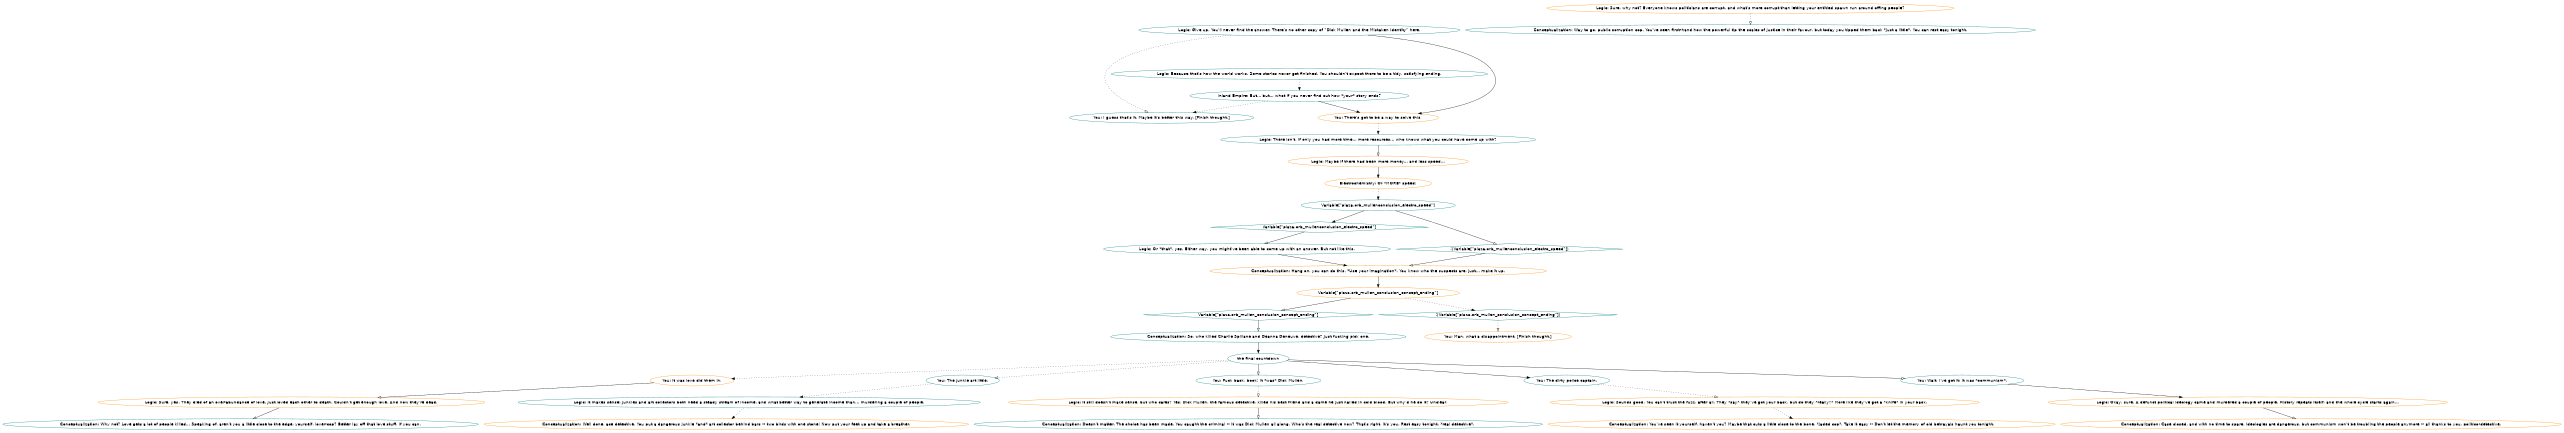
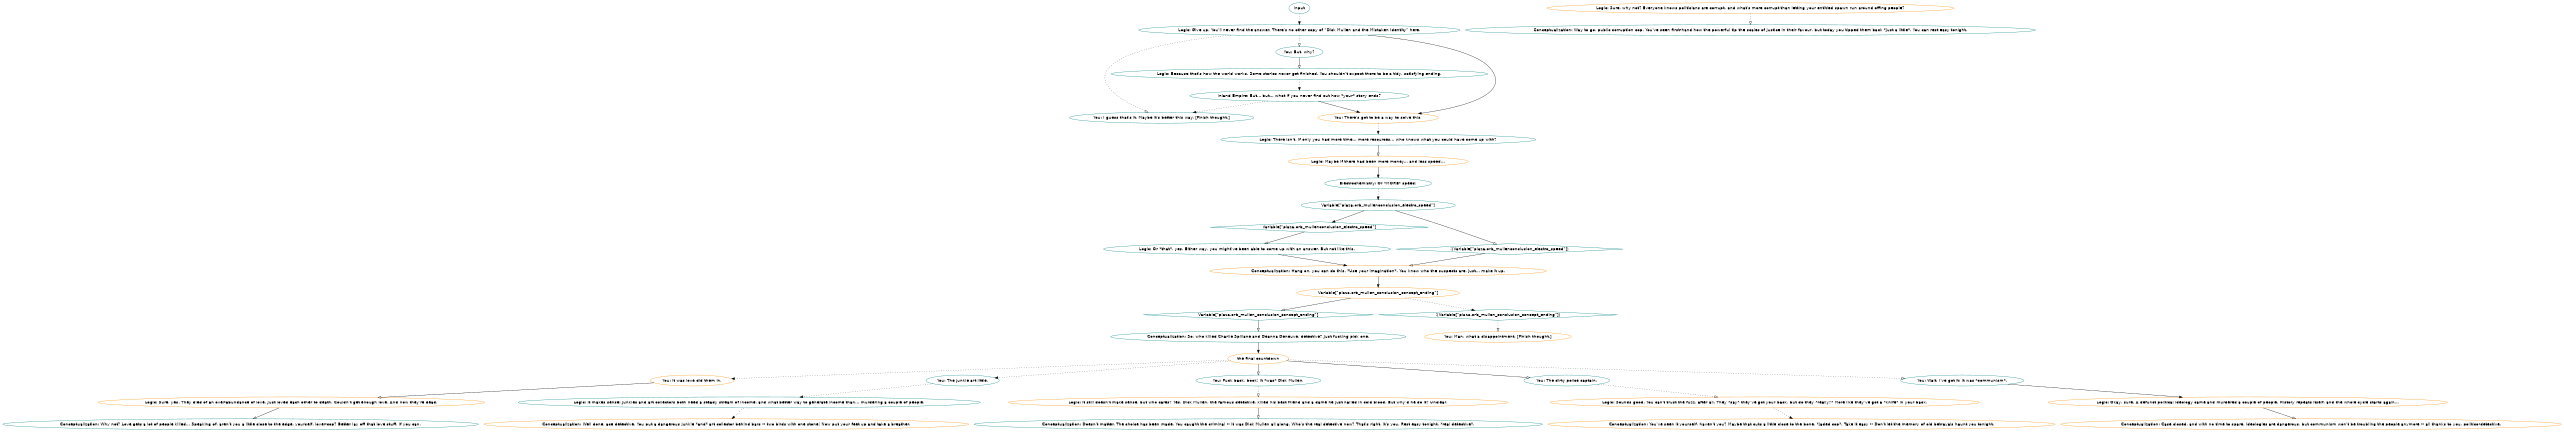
node "input": added
node "You: But, why?": added
node "Electrochemistry: Or *MORE* speed!": color darkorange -> teal
node "the final countdown": color teal -> darkorange
edge "the final countdown" -> "You: The junkie art little.": arrowhead onormal -> normal
edge "the final countdown" -> "You: The dirty police captain.": arrowhead normal -> onormal
edge "the final countdown" -> "You: Wait, I've got it: It was *communism*.": style solid -> dotted
